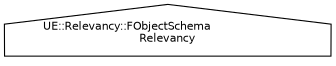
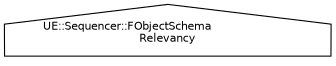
node "UE::Relevancy::FObjectSchema Relevancy": label "UE::Relevancy::FObjectSchema Relevancy" -> "UE::Sequencer::FObjectSchema Relevancy"
